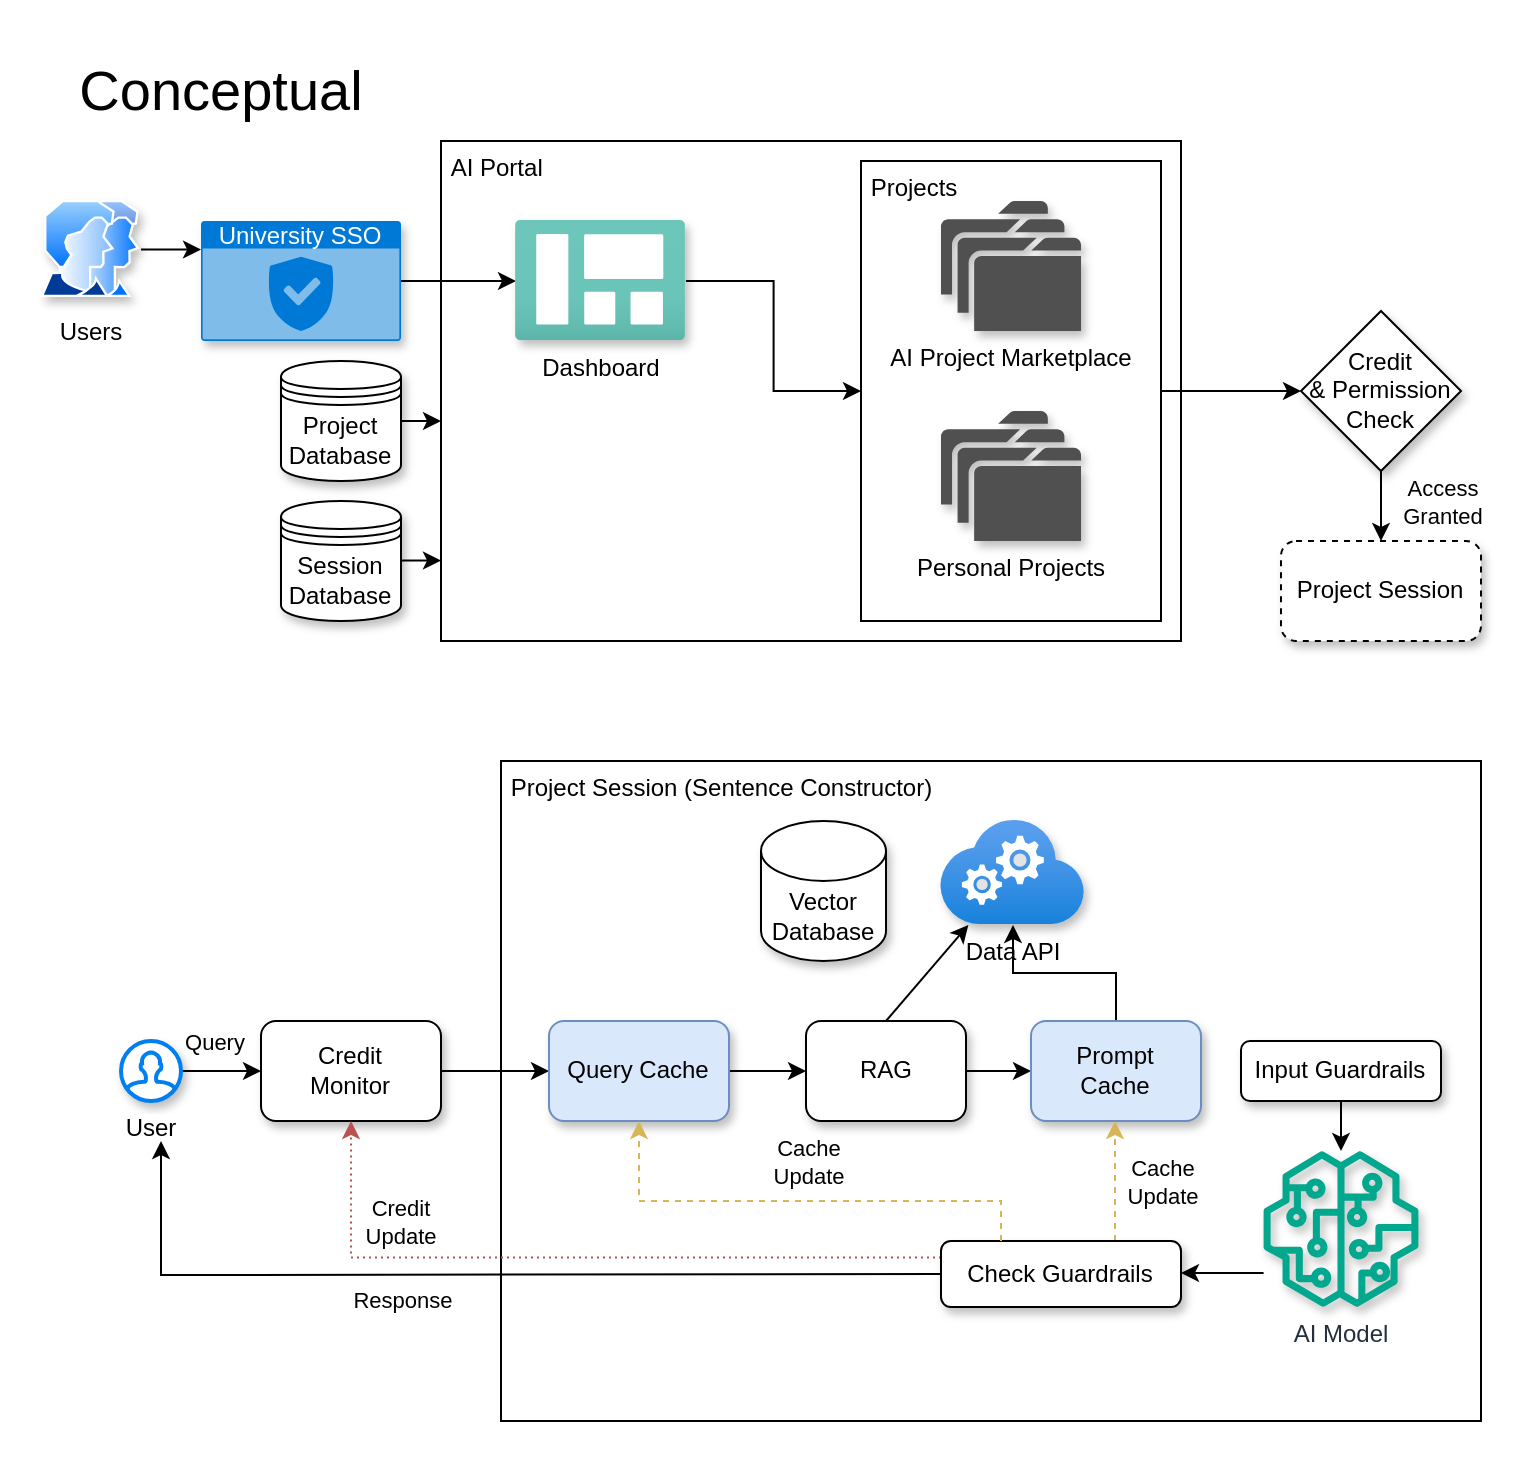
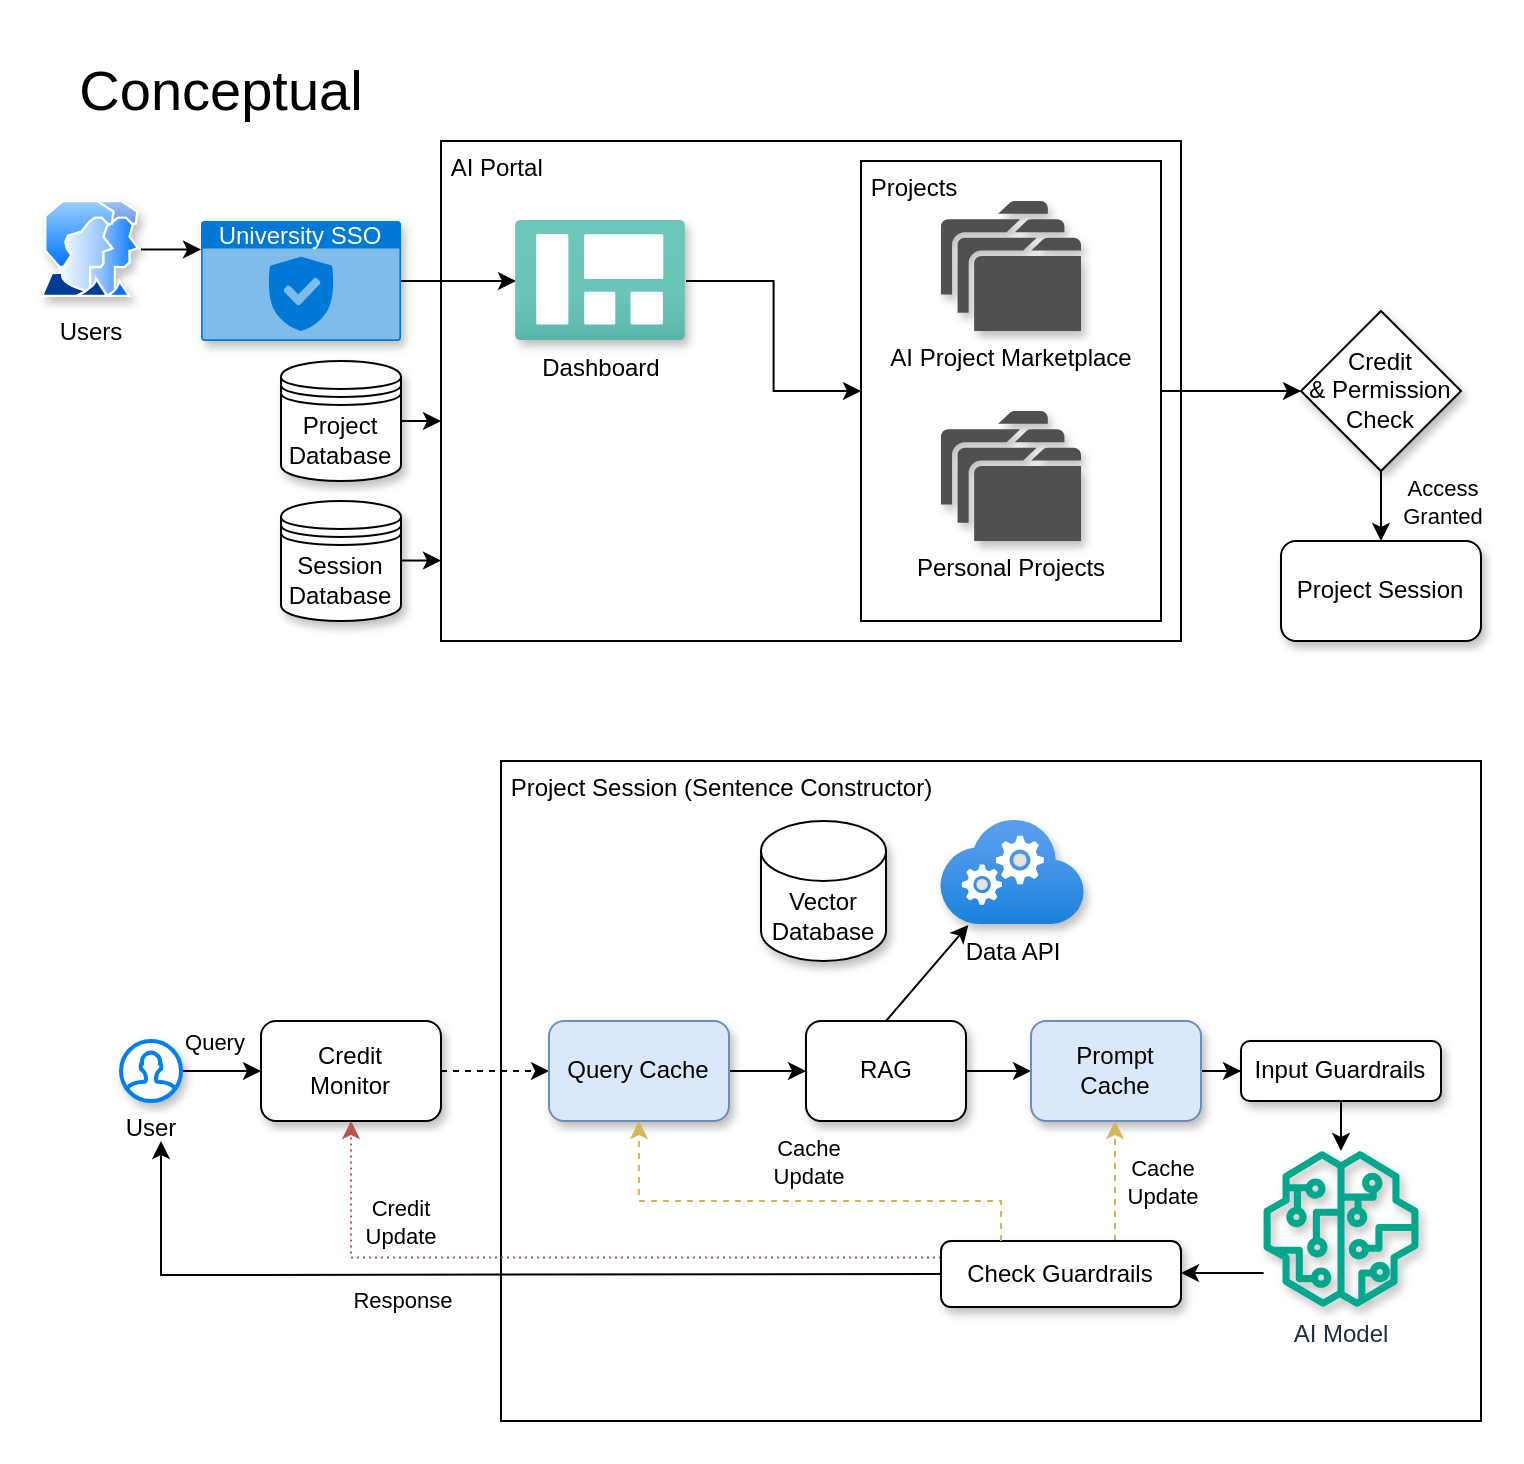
node "Project Session": style dashed -> solid
edge "Prompt Cache" -> "Data API": now "Prompt Cache" -> "Input Guardrails"
edge "Credit Monitor" -> "Query Cache": style solid -> dashed
